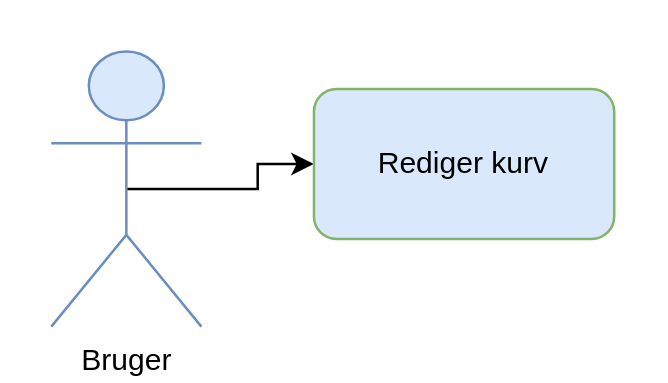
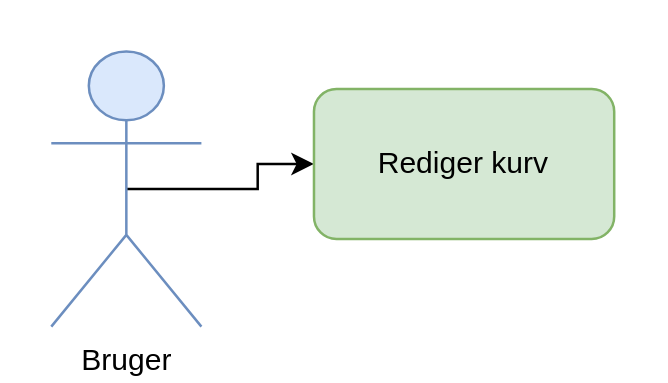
node "Rediger kurv": fillcolor #dae8fc -> #d5e8d4
